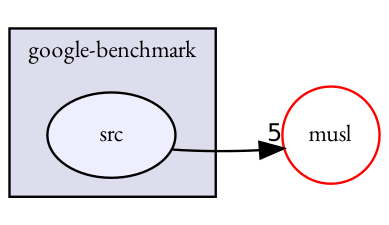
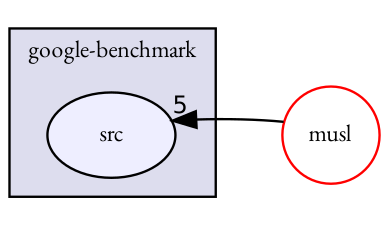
edge "src" -> "musl": reversed
